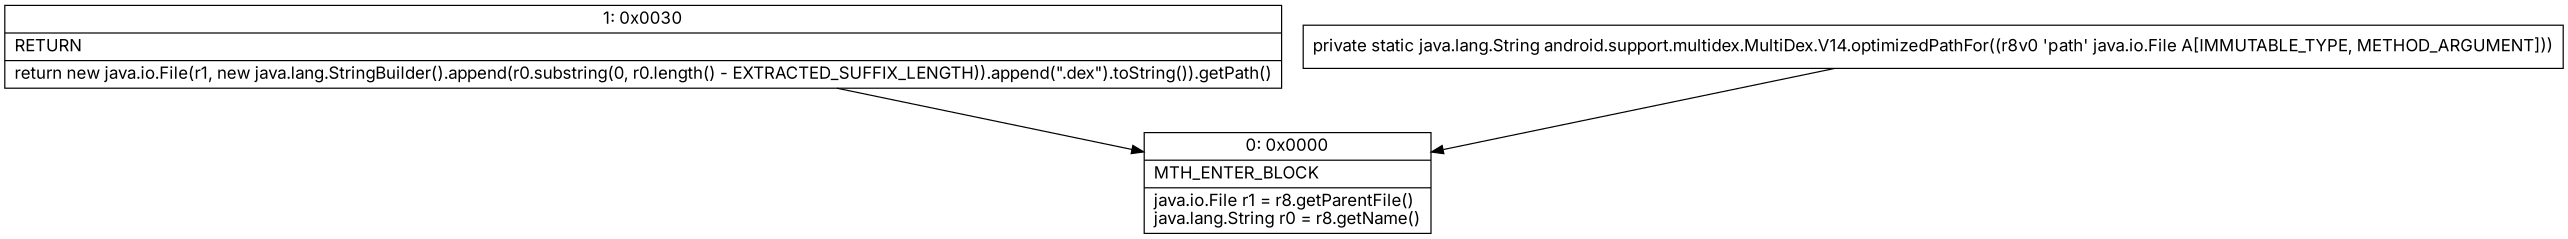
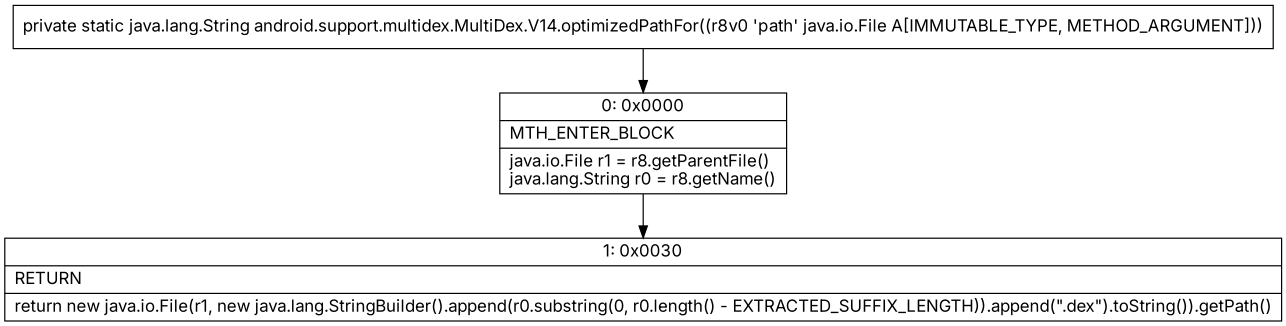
edge "1: 0x0030" -> "0: 0x0000": reversed
